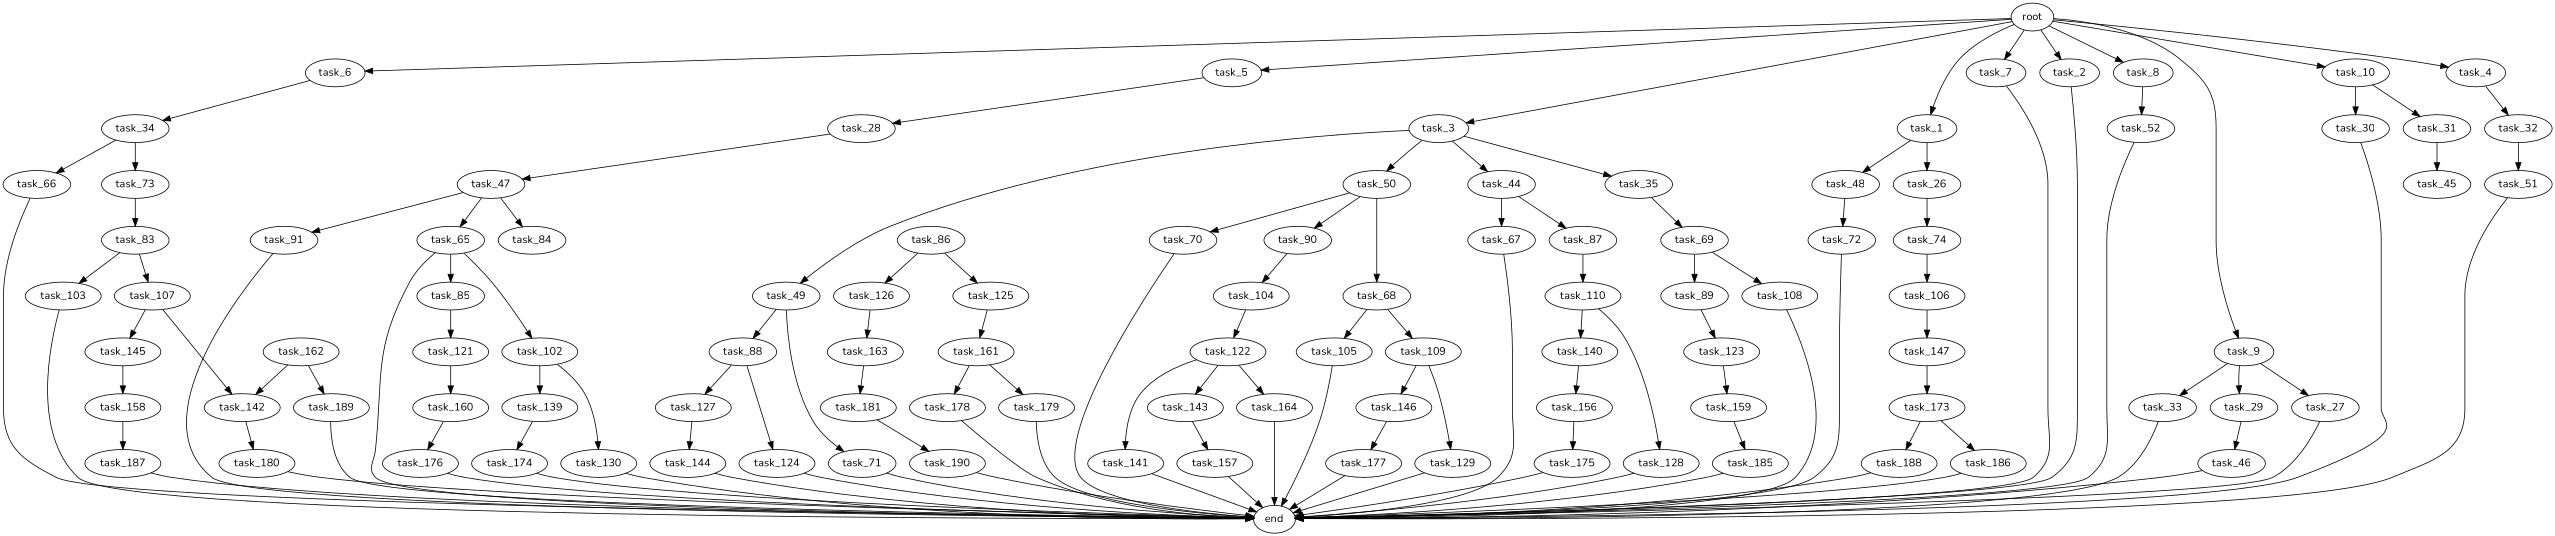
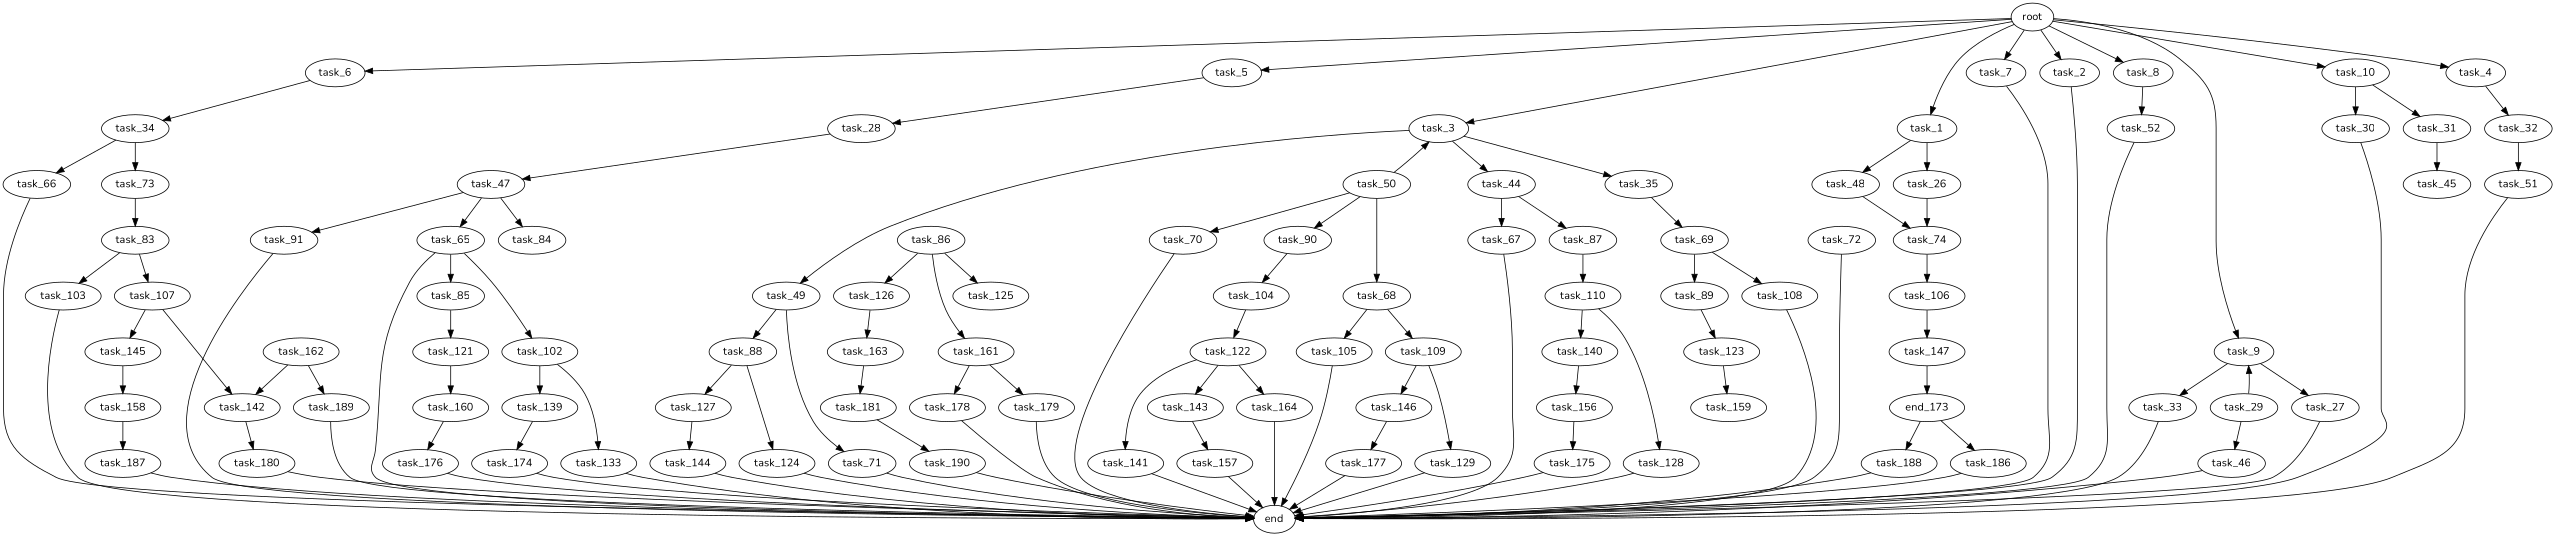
edge "task_3" -> "task_50": reversed
edge "task_48" -> "task_72": now "task_48" -> "task_74"
edge "task_125" -> "task_161": now "task_86" -> "task_161"
edge "task_9" -> "task_29": reversed
node "task_173": label "task_173" -> "end_173"
node "task_130": label "task_130" -> "task_133"
node "task_185": removed
